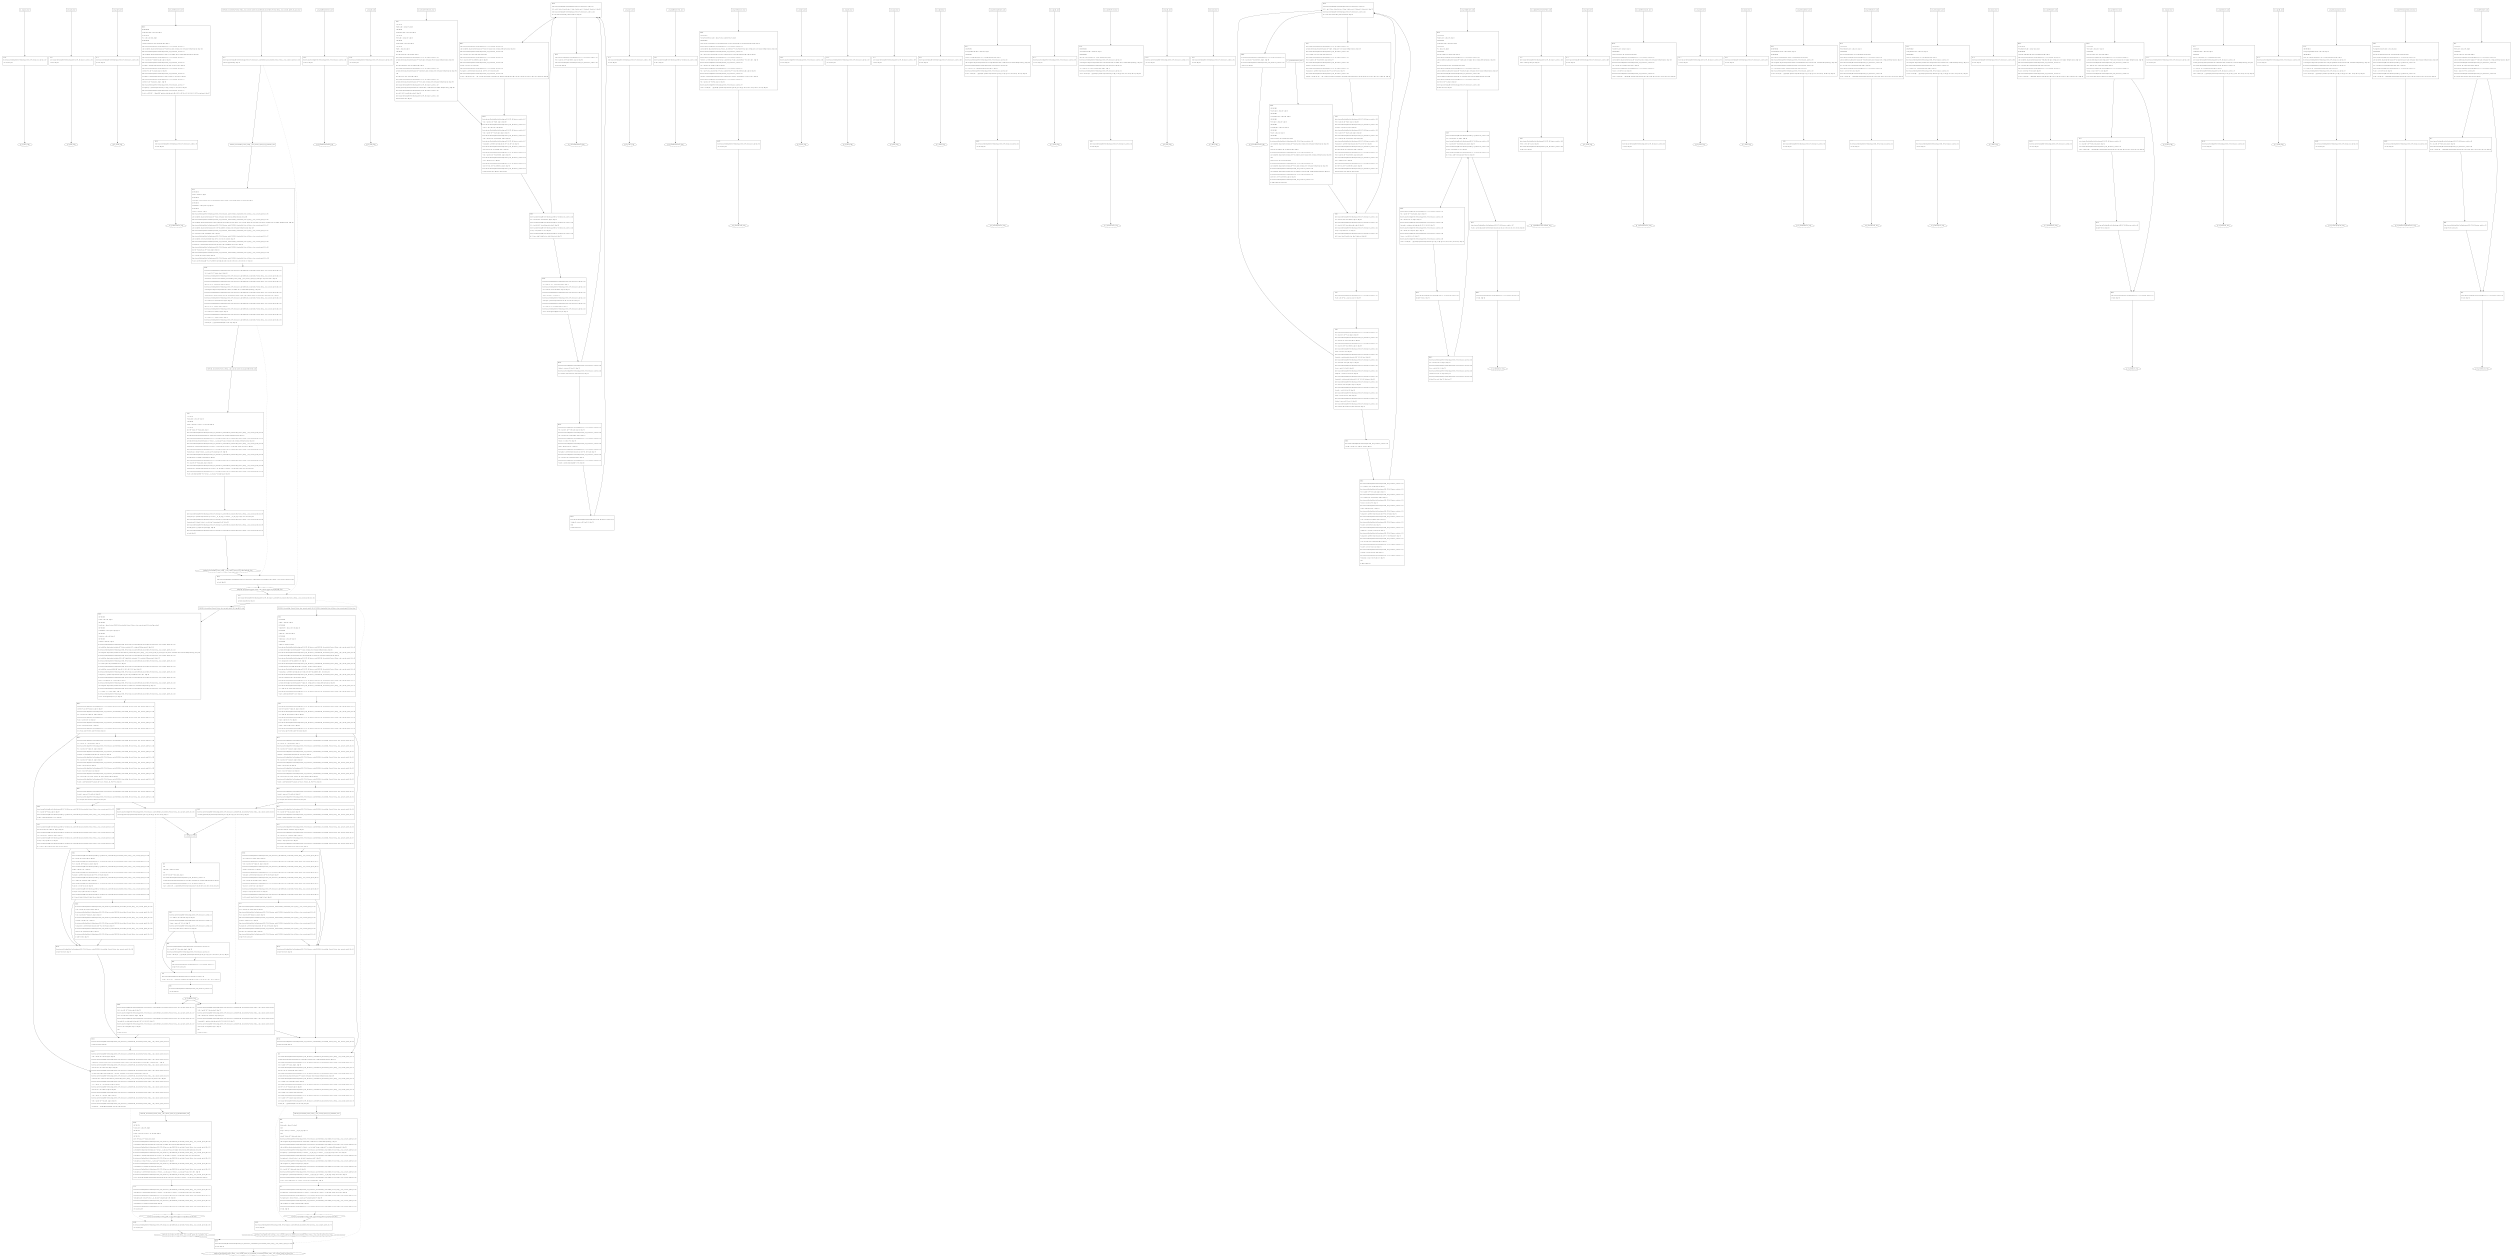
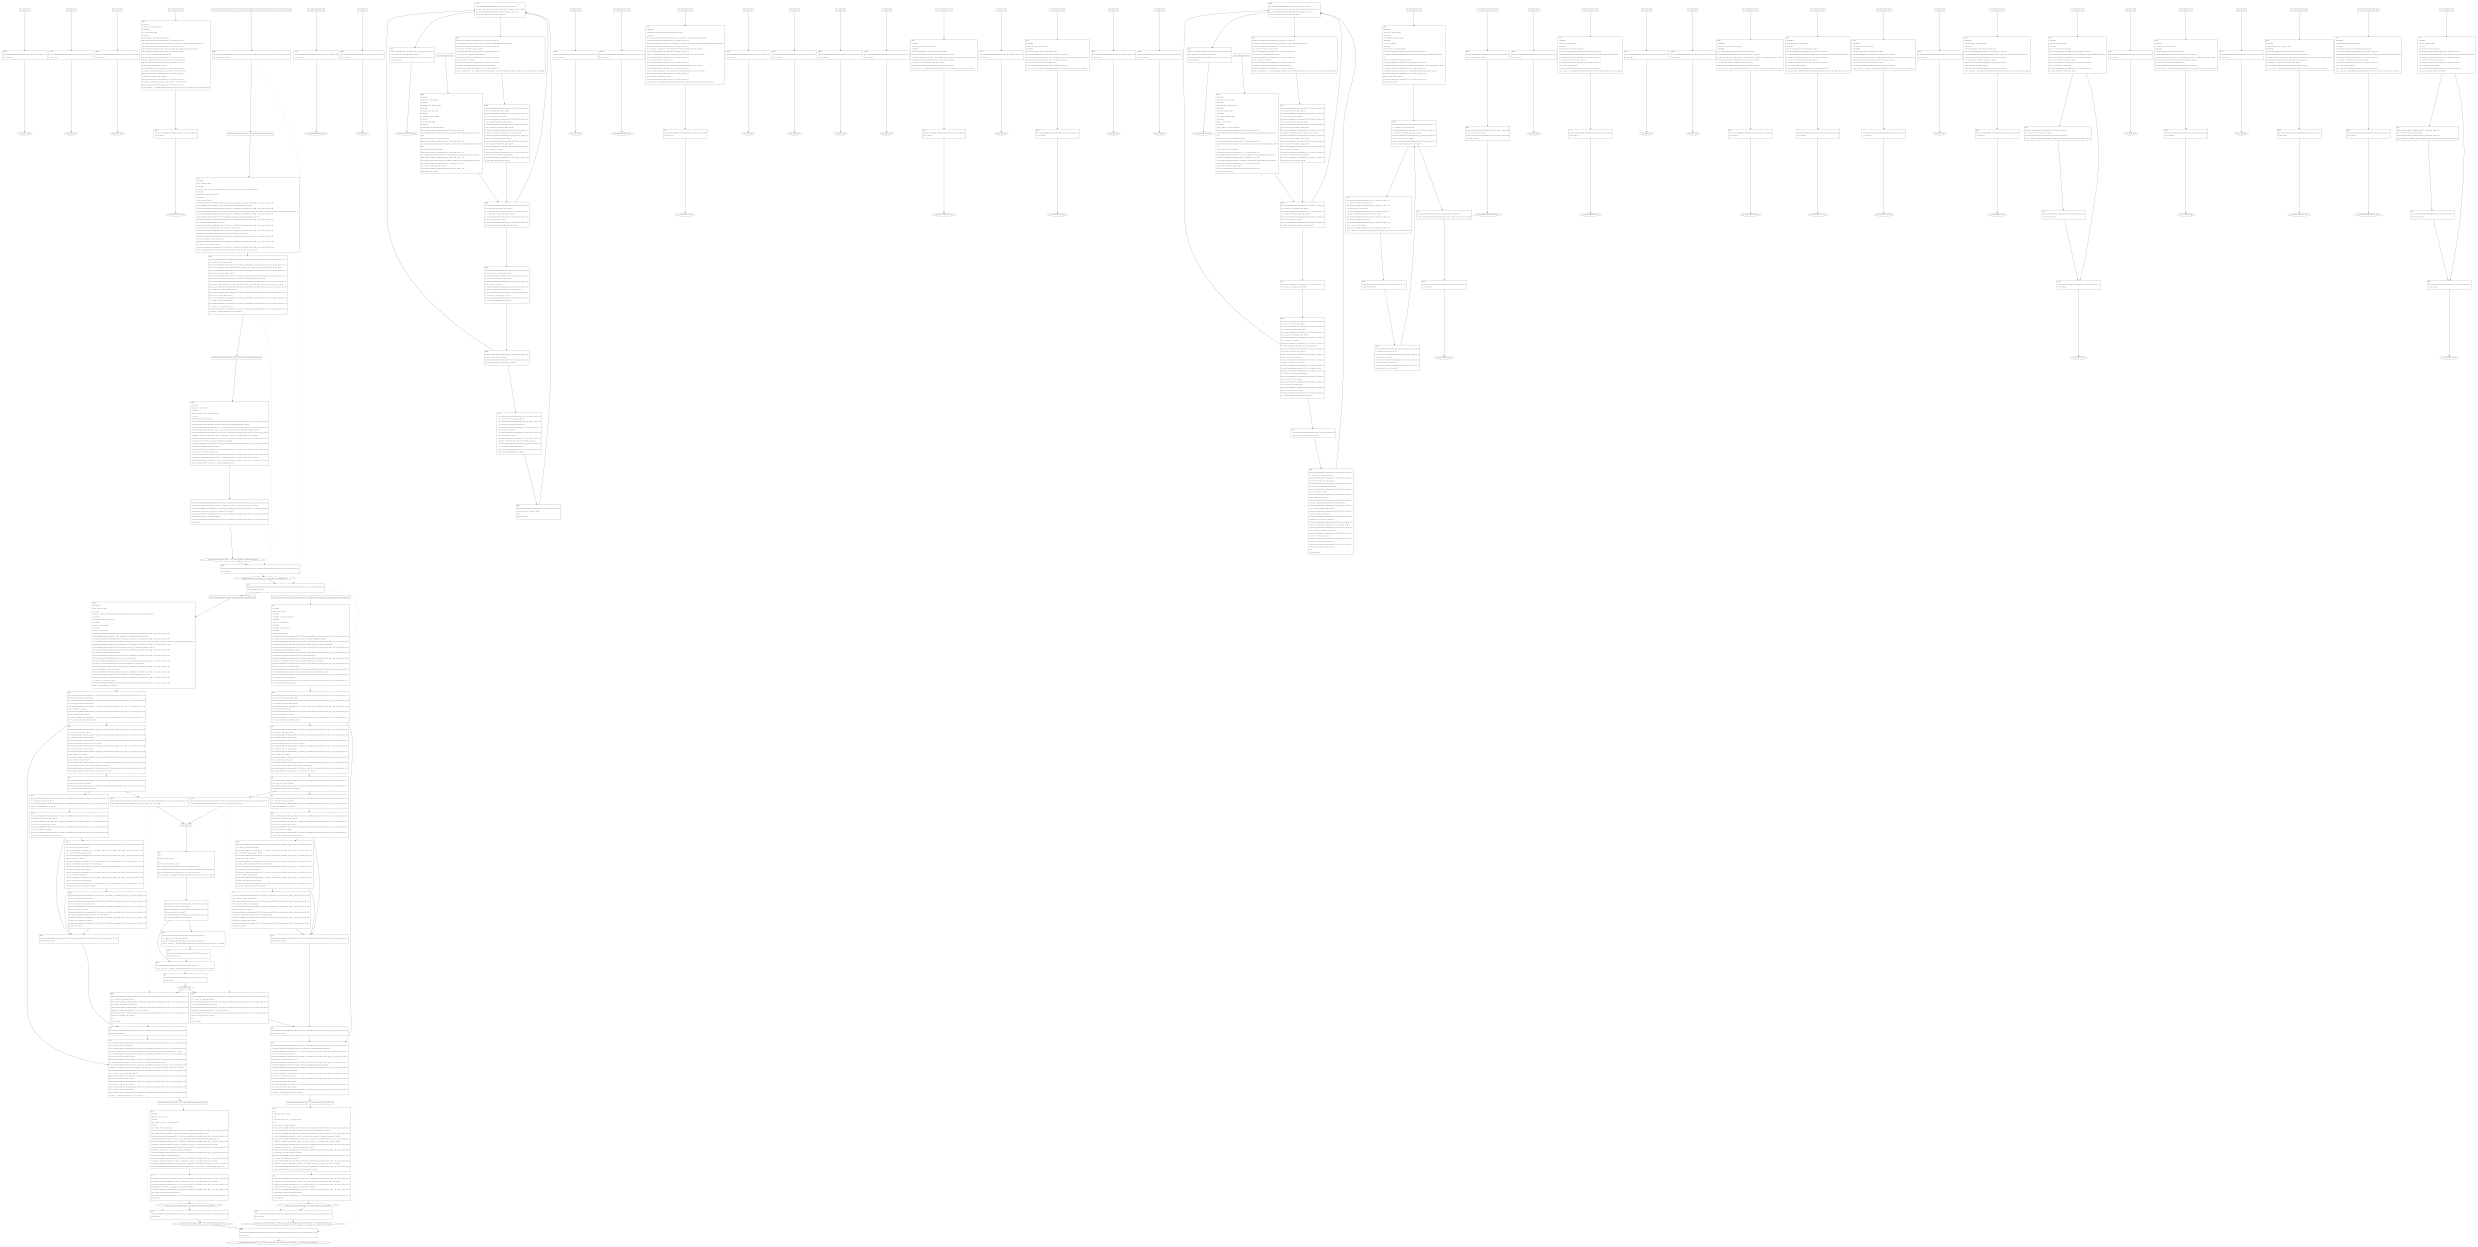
edge "BB55:" -> "BB64:": now "BB55:" -> "BB56:"
